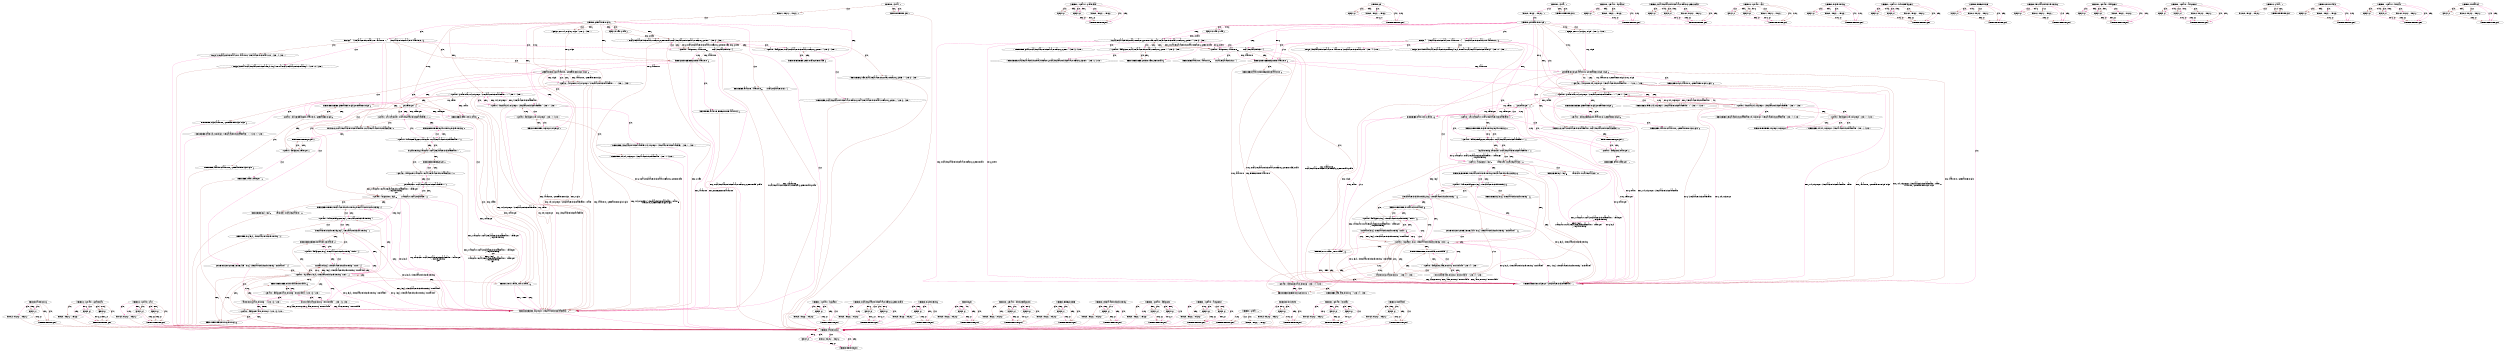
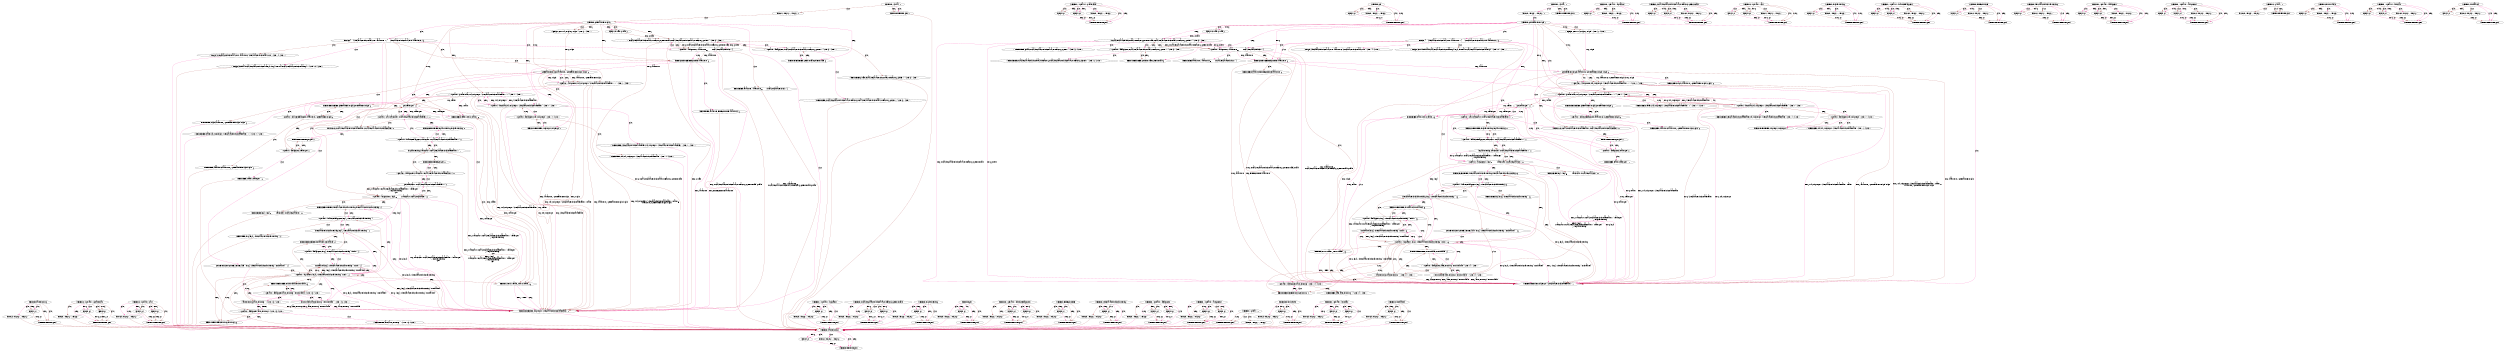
edge "<(<operator>.fieldAccess,base::RunLoop)<SUB>14</SUB>>" -> "<(IDENTIFIER,base,base::RunLoop())<SUB>14</SUB>>": label "AST: " -> "DDG: "
node "<(IDENTIFIER,base,base::RunLoop())<SUB>15</SUB>>": added
